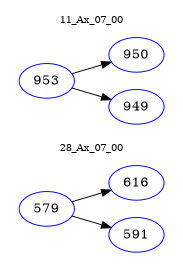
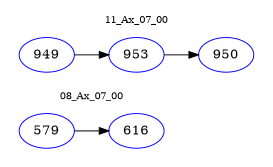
edge "953" -> "949": reversed
cluster "28_Ax_07_00": label "28_Ax_07_00" -> "08_Ax_07_00"
node "591": removed
